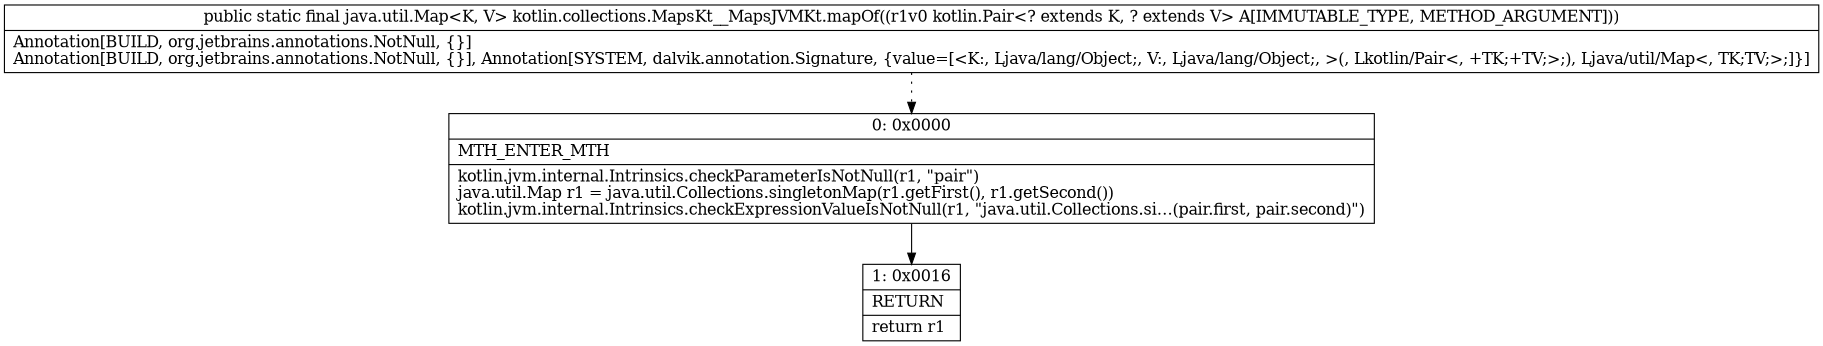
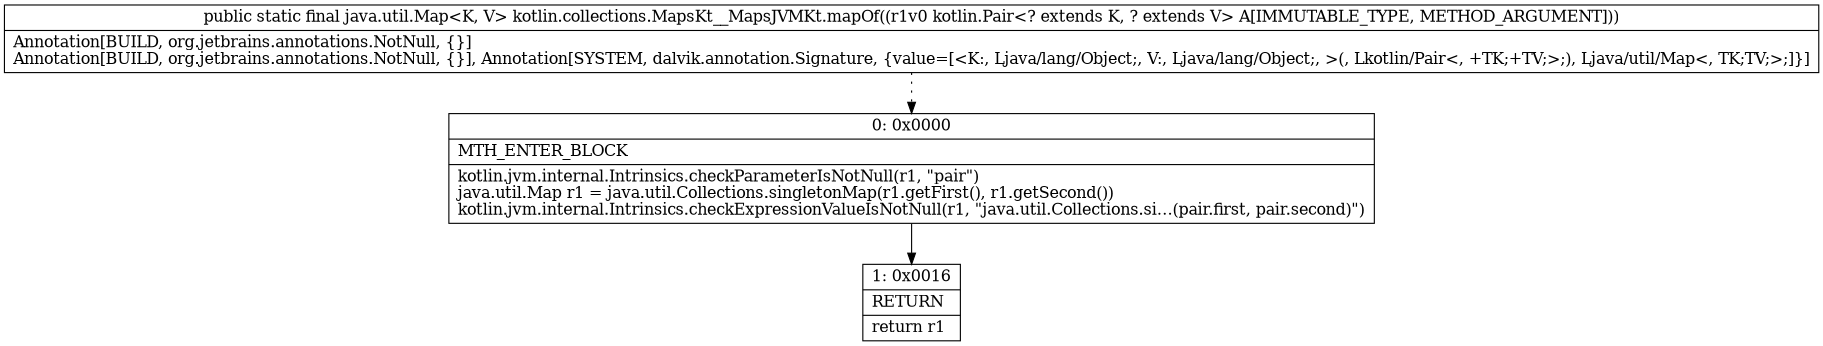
node "0: 0x0000": text "MTH_ENTER_MTH" -> "MTH_ENTER_BLOCK"
